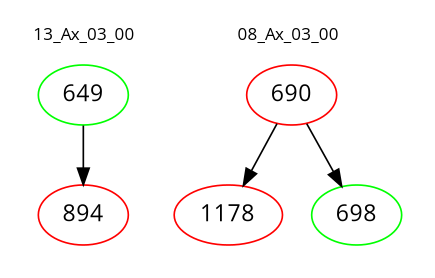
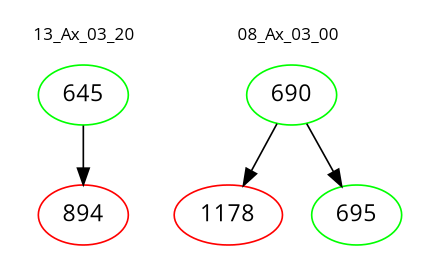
cluster "13_Ax_03_00": label "13_Ax_03_00" -> "13_Ax_03_20"
node "649": label "649" -> "645"
node "690": color red -> green
node "698": label "698" -> "695"
